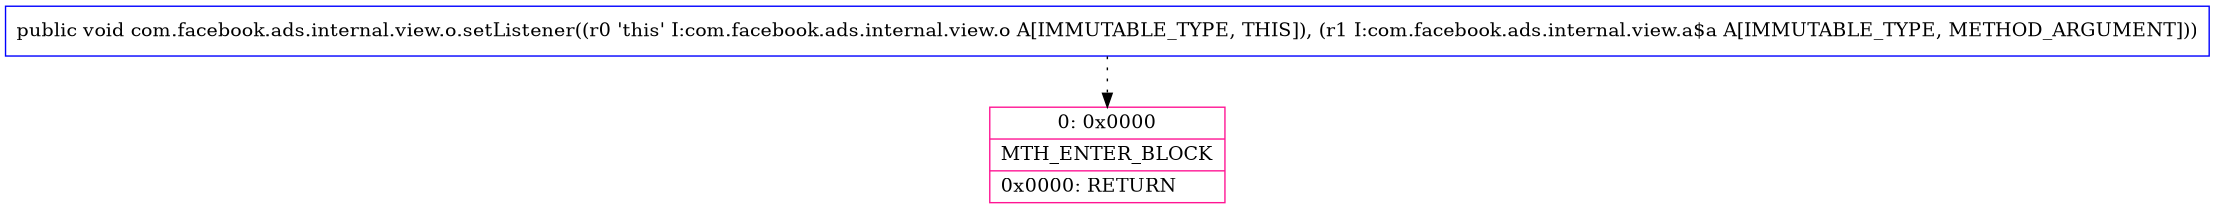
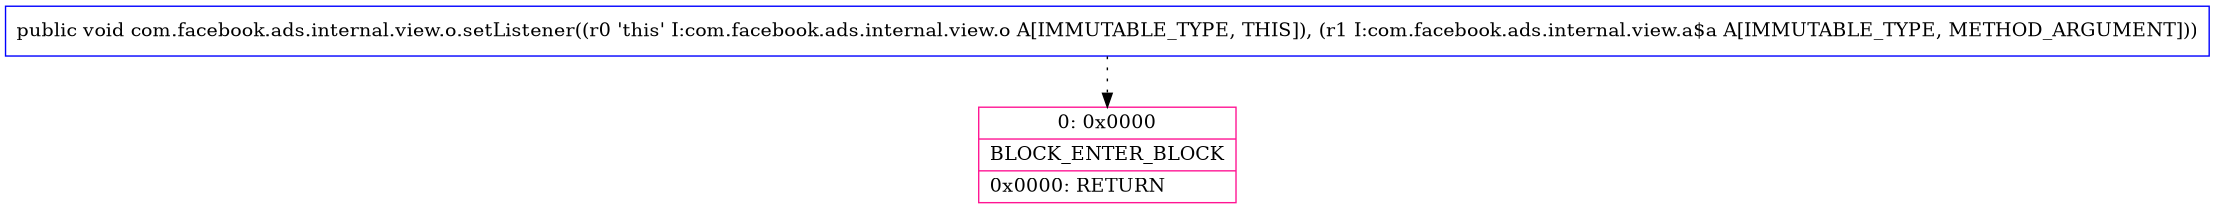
node "0: 0x0000": text "MTH_ENTER_BLOCK" -> "BLOCK_ENTER_BLOCK"
